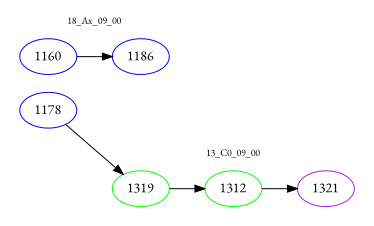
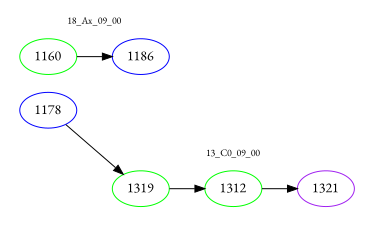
node "1160": color blue -> green
